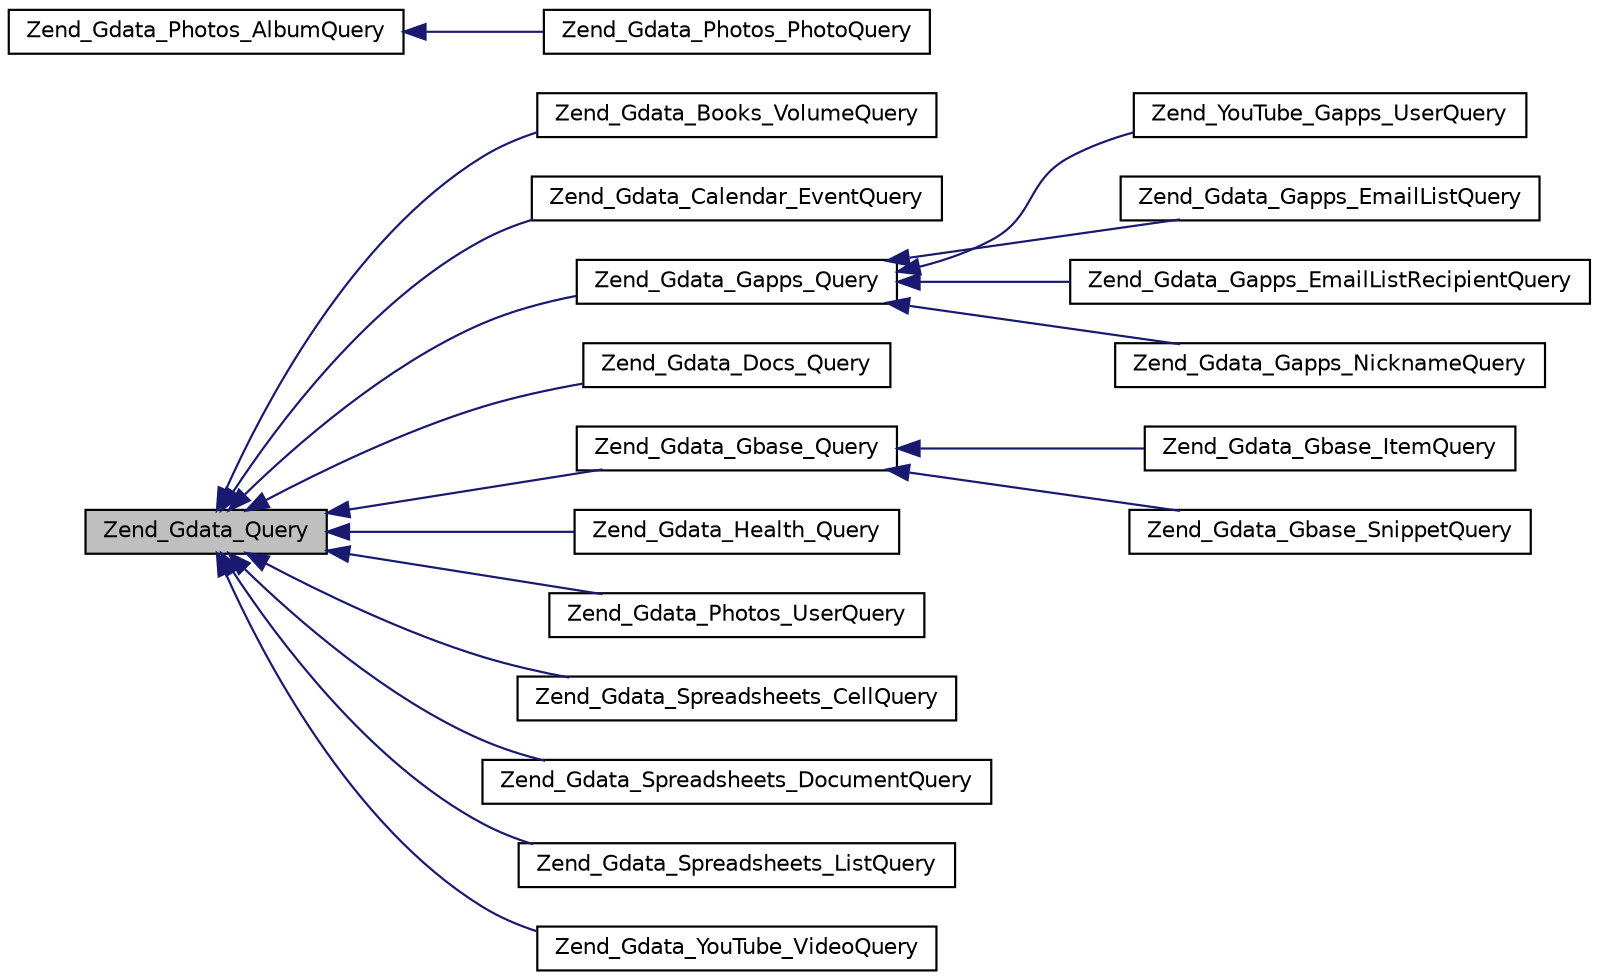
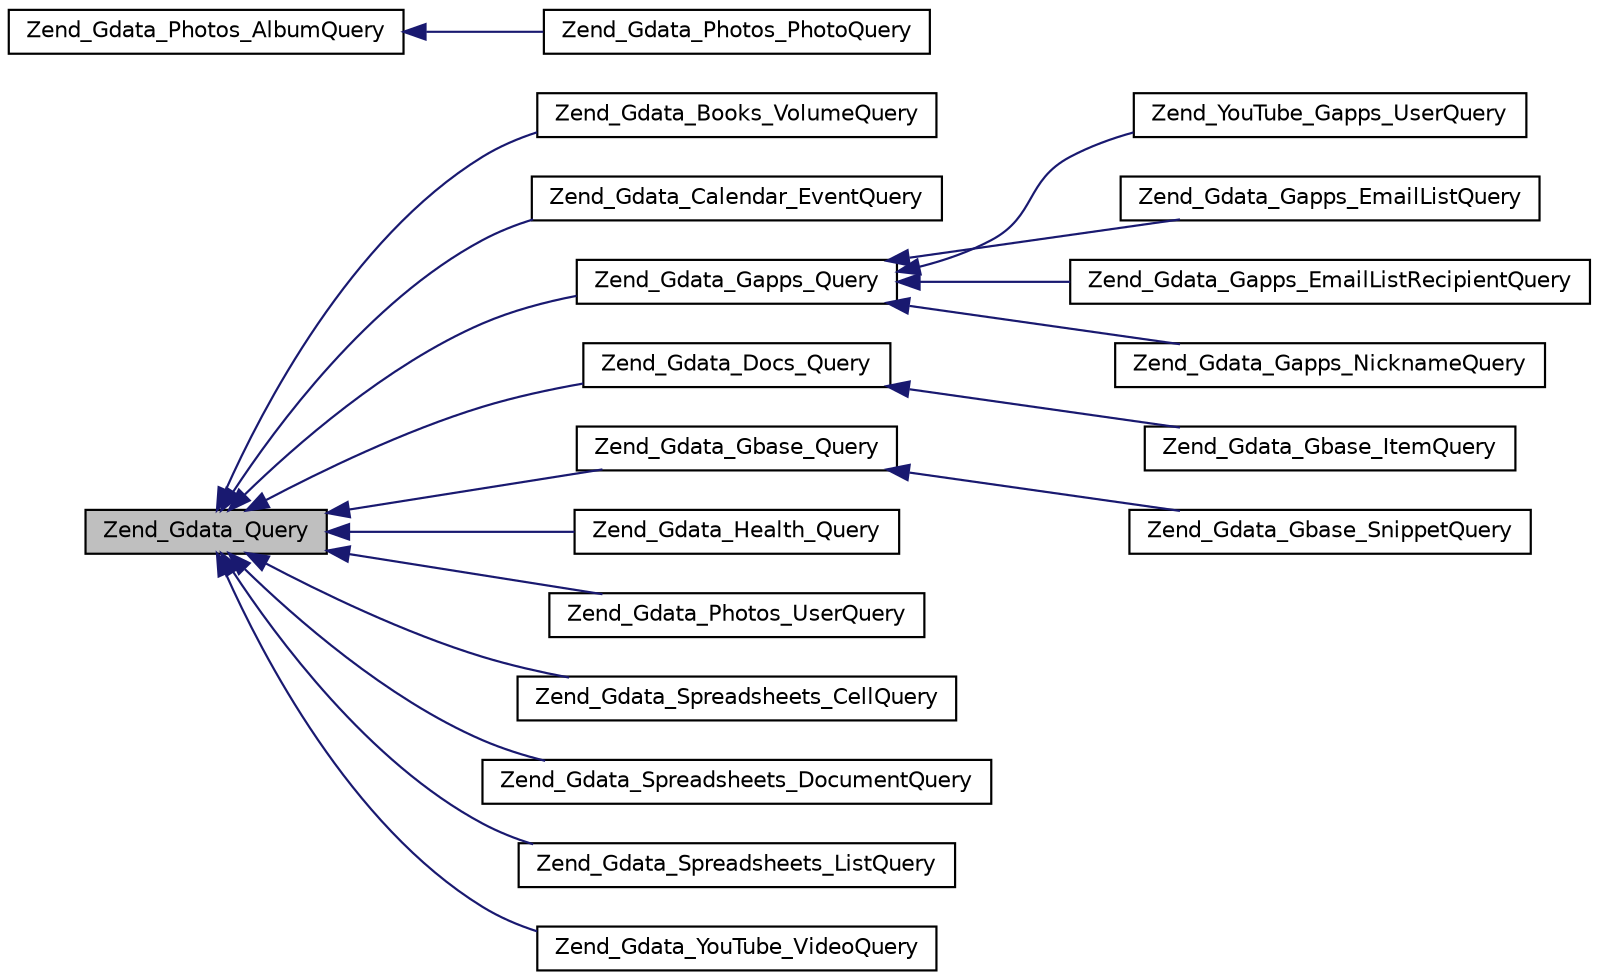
edge "Zend_Gdata_Gbase_ItemQuery" -> "Zend_Gdata_Gbase_Query": now "Zend_Gdata_Gbase_ItemQuery" -> "Zend_Gdata_Docs_Query"
